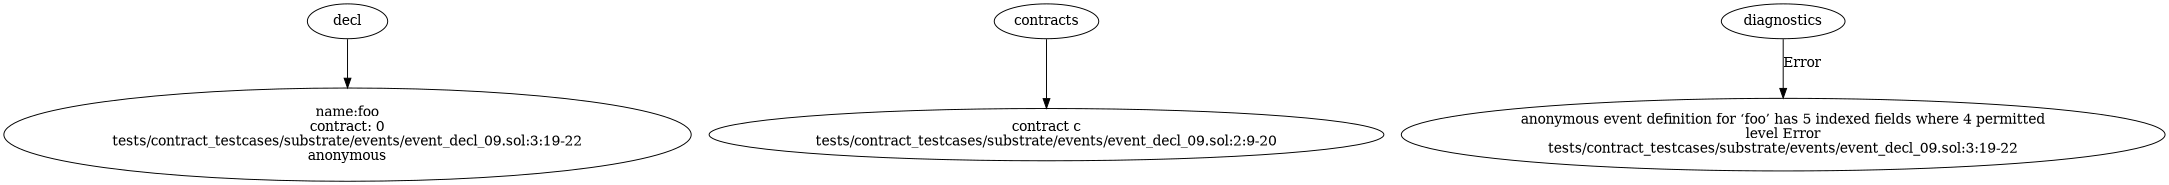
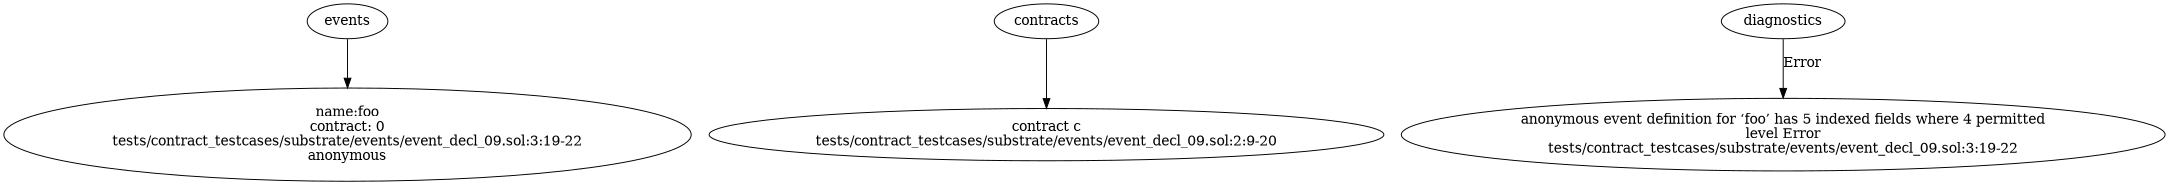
node "decl": label "decl" -> "events"
